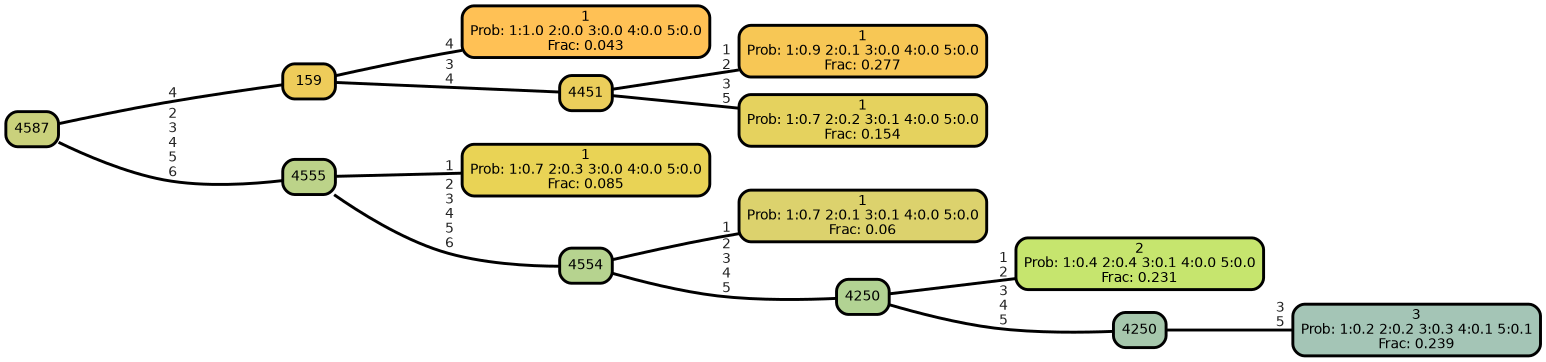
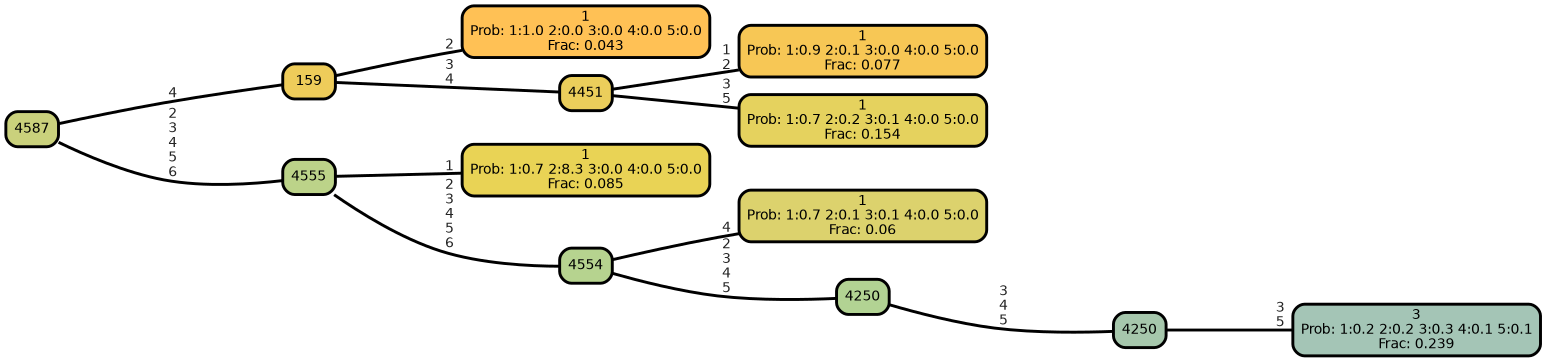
edge "1 Prob: 1:1.0 2:0.0 3:0.0 4:0.0 5:0.0 Frac: 0.043" -- "159": label " 4" -> " 2"
node "1 Prob: 1:0.9 2:0.1 3:0.0 4:0.0 5:0.0 Frac: 0.277": label "1 Prob: 1:0.9 2:0.1 3:0.0 4:0.0 5:0.0 Frac: 0.277" -> "1 Prob: 1:0.9 2:0.1 3:0.0 4:0.0 5:0.0 Frac: 0.077"
node "1 Prob: 1:0.7 2:0.3 3:0.0 4:0.0 5:0.0 Frac: 0.085": label "1 Prob: 1:0.7 2:0.3 3:0.0 4:0.0 5:0.0 Frac: 0.085" -> "1 Prob: 1:0.7 2:8.3 3:0.0 4:0.0 5:0.0 Frac: 0.085"
edge "1 Prob: 1:0.7 2:0.1 3:0.1 4:0.0 5:0.0 Frac: 0.06" -- "4554": label " 1" -> " 4"
node "2 Prob: 1:0.4 2:0.4 3:0.1 4:0.0 5:0.0 Frac: 0.231": removed
